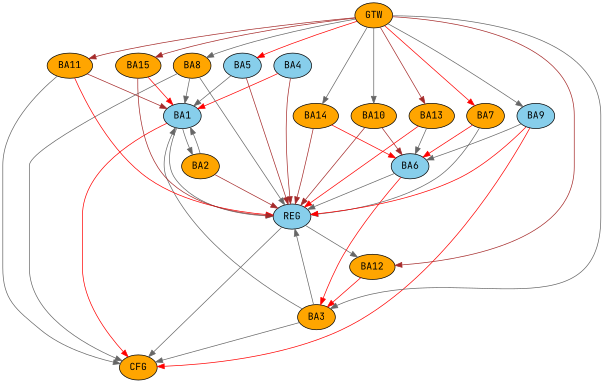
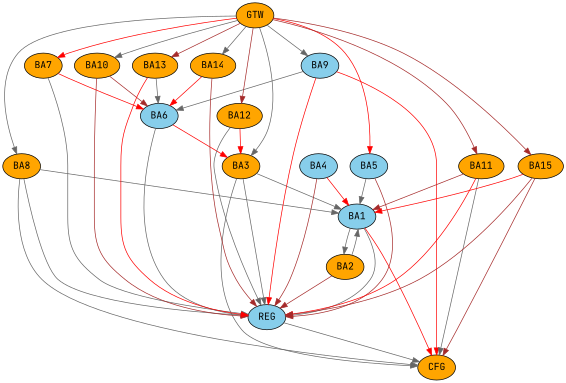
edge "REG" -> "BA12": reversed
edge "BA15" -> "CFG": added
